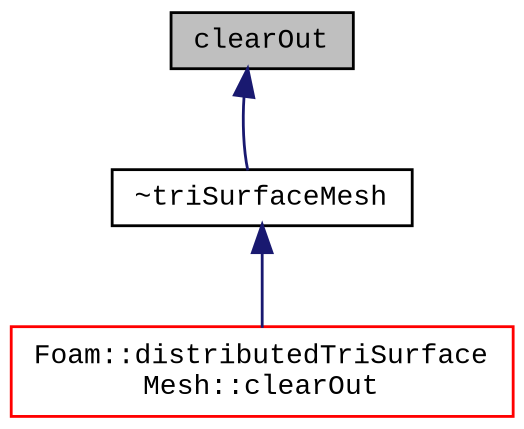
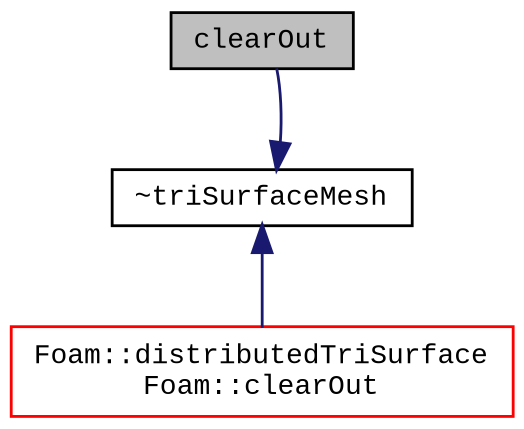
edge "~triSurfaceMesh" -> "clearOut": reversed
node "Foam::distributedTriSurface Mesh::clearOut": label "Foam::distributedTriSurface Mesh::clearOut" -> "Foam::distributedTriSurface Foam::clearOut"
